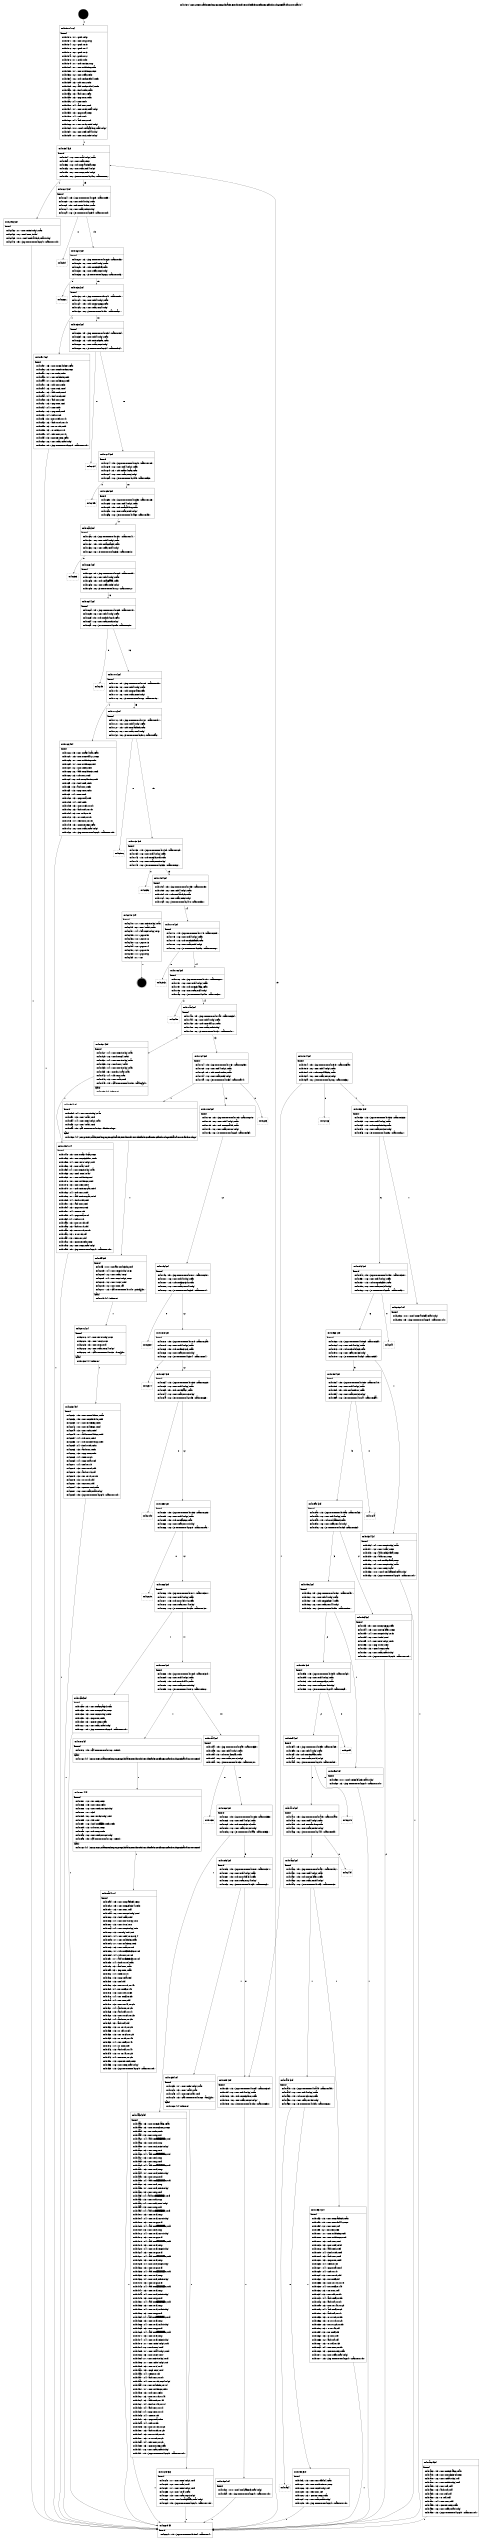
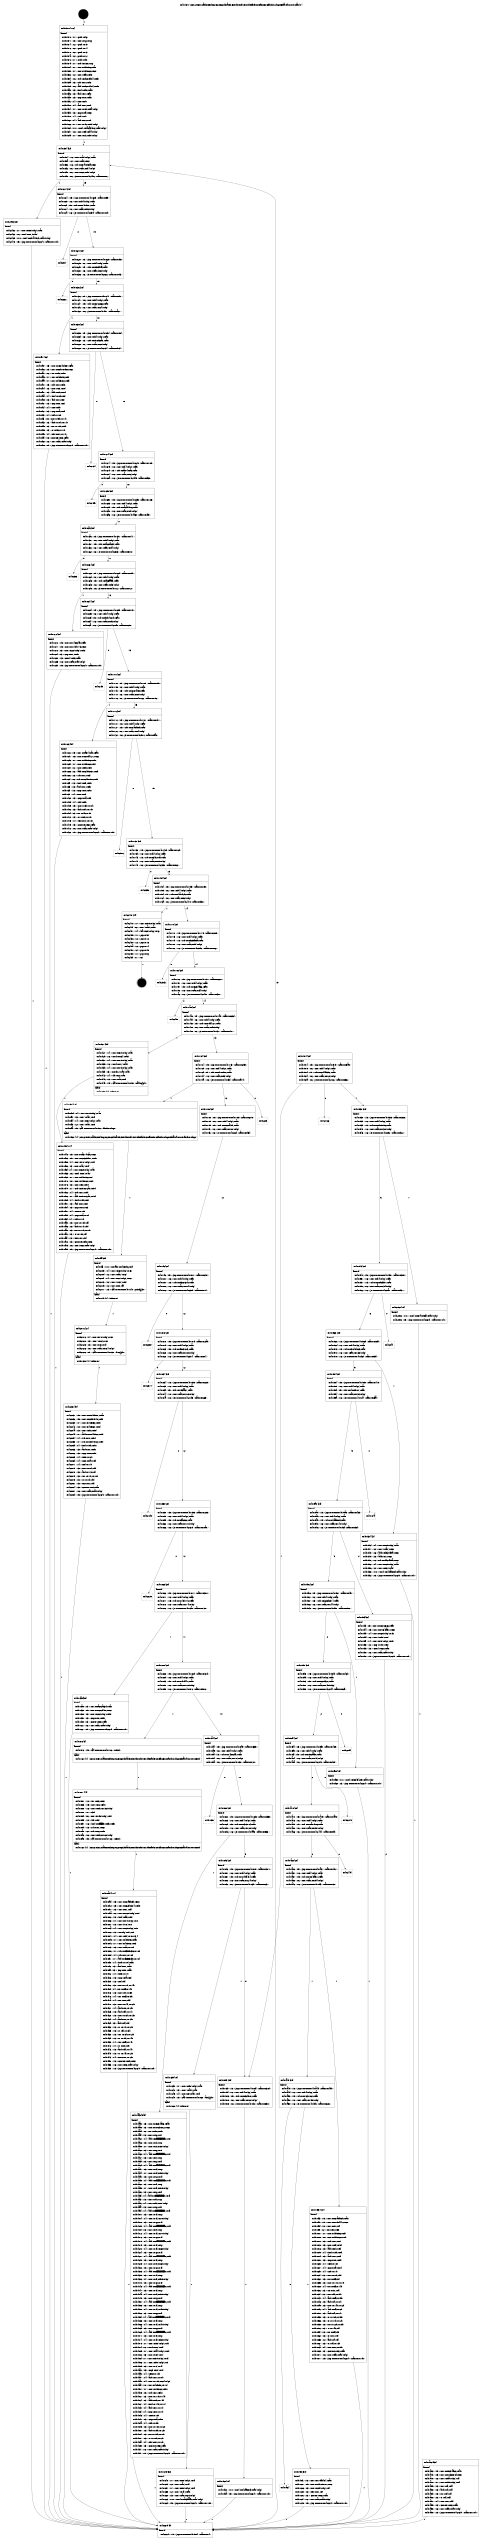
edge "0x4016ac [28]" -> "0x4016c8 [28]": added, label "17"
node "0x401c72 [30]": added
edge "0x401754 [28]" -> "0x402478 [24]": added, label "1"
